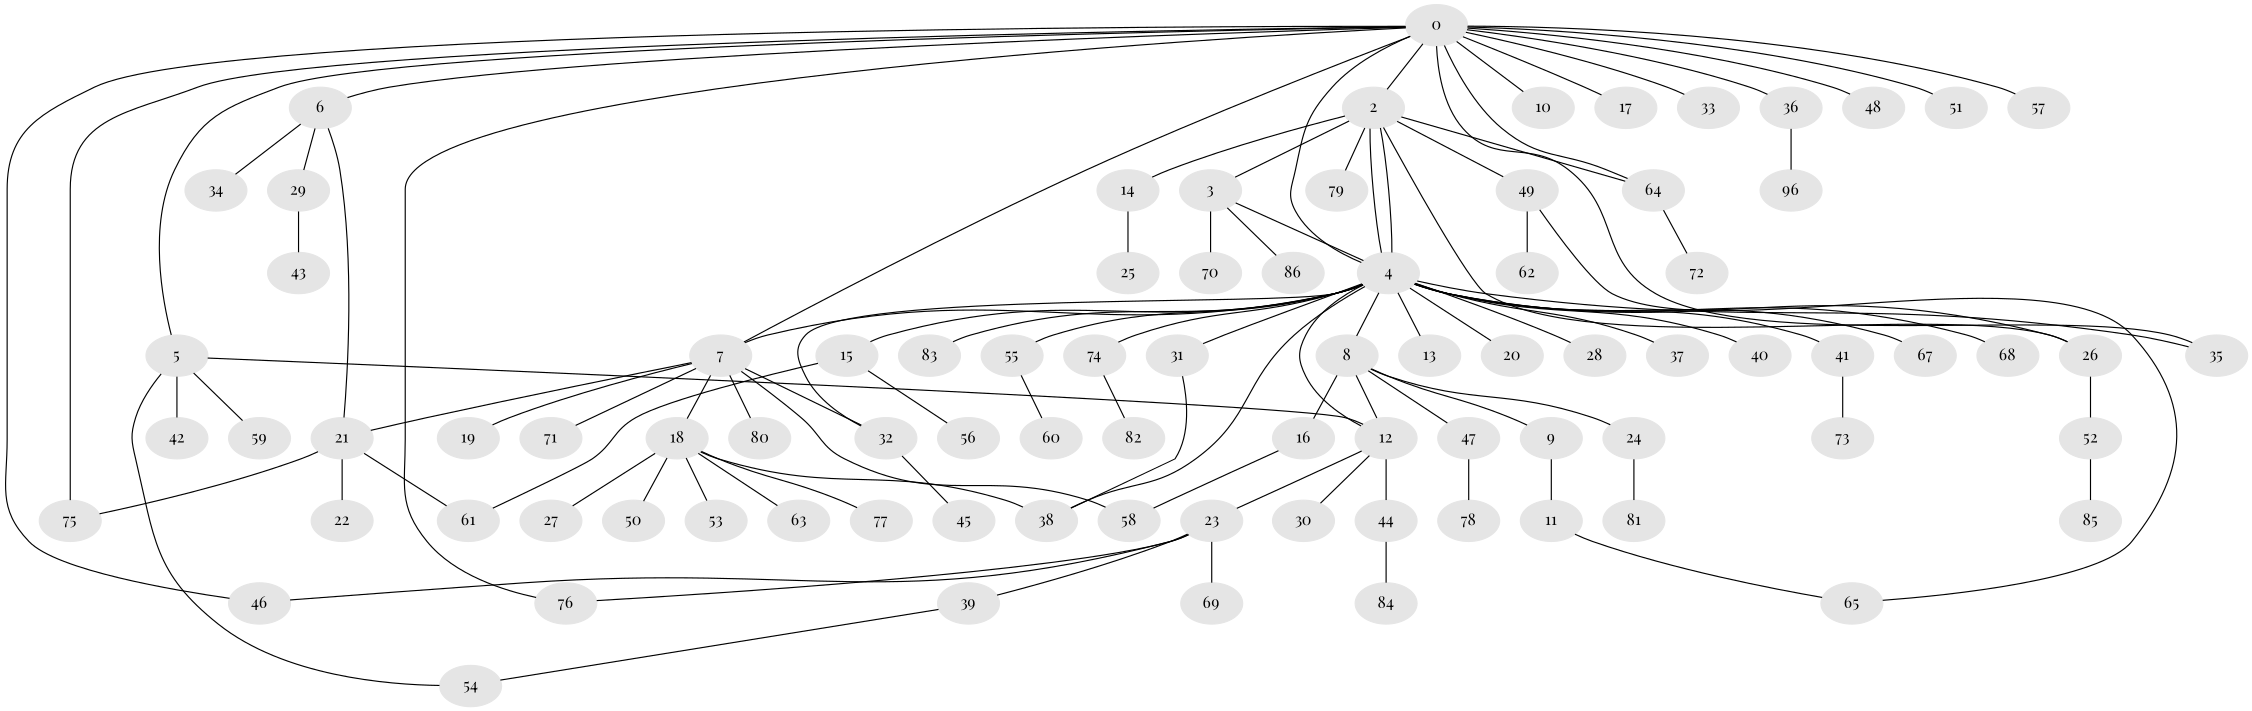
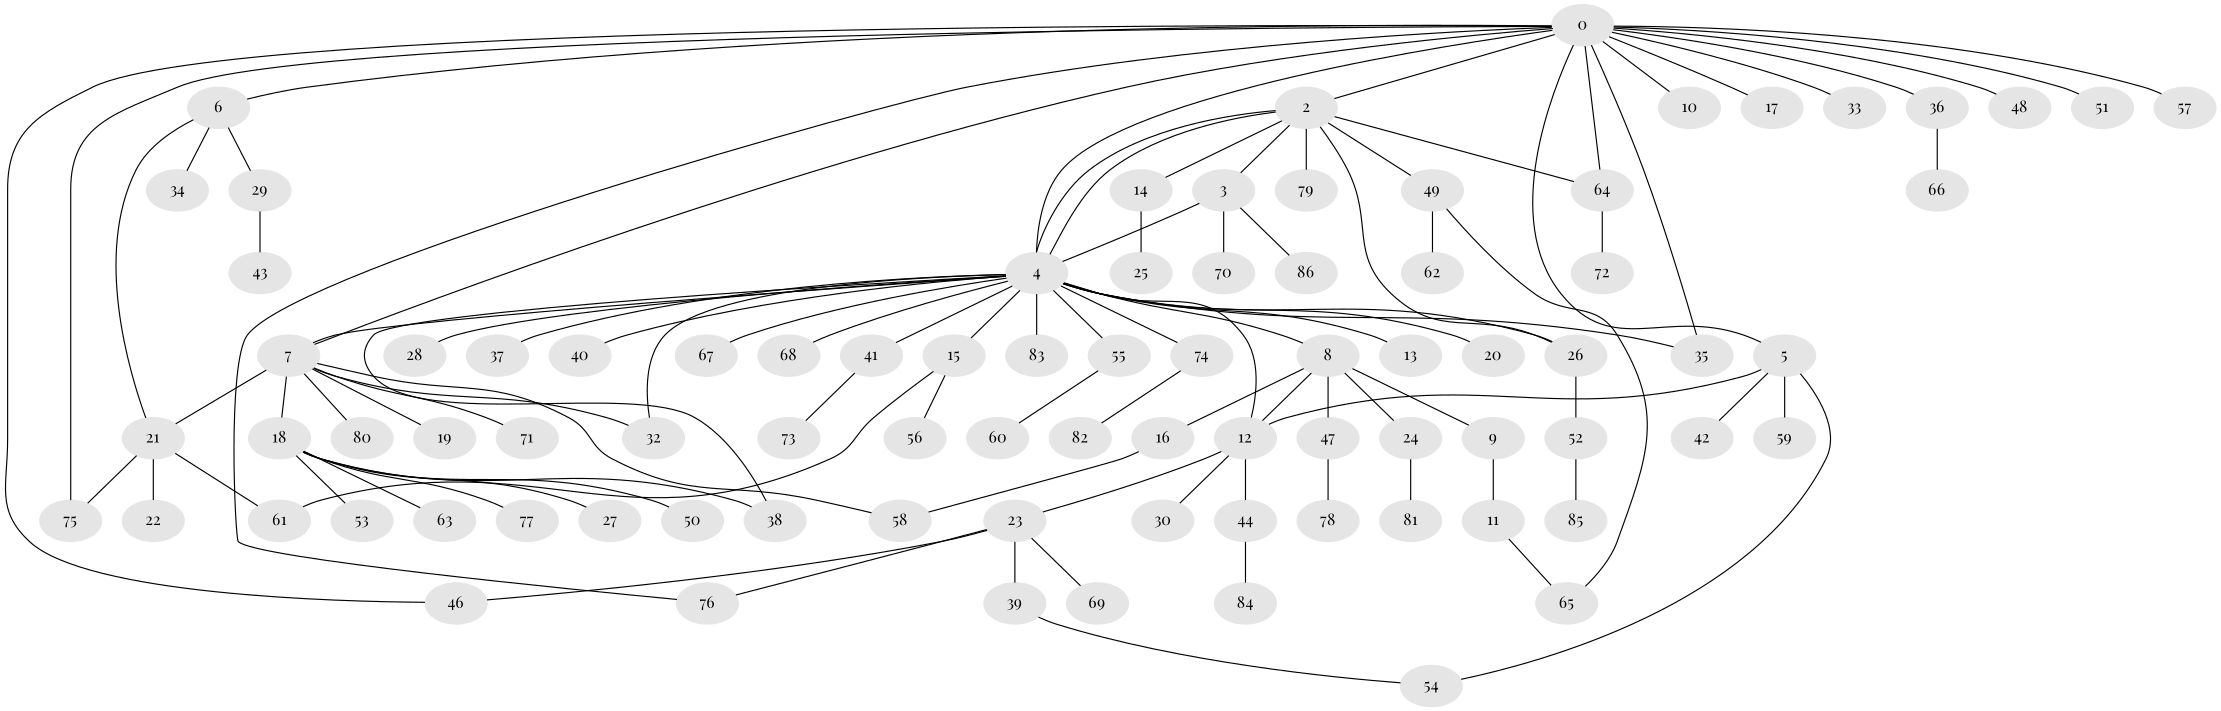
node "96": label "96" -> "66"
node "31": removed
node "45": removed
